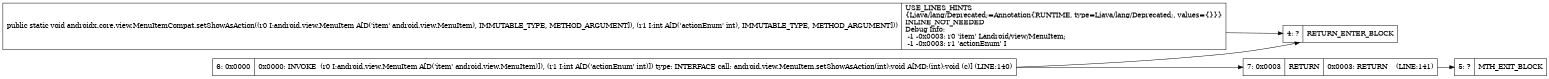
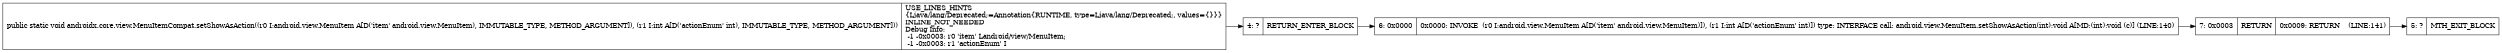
edge "6: 0x0000" -> "4: ?": reversed
node "7: 0x0003": text "0x0003: RETURN    (LINE:141)" -> "0x0009: RETURN    (LINE:141)"
